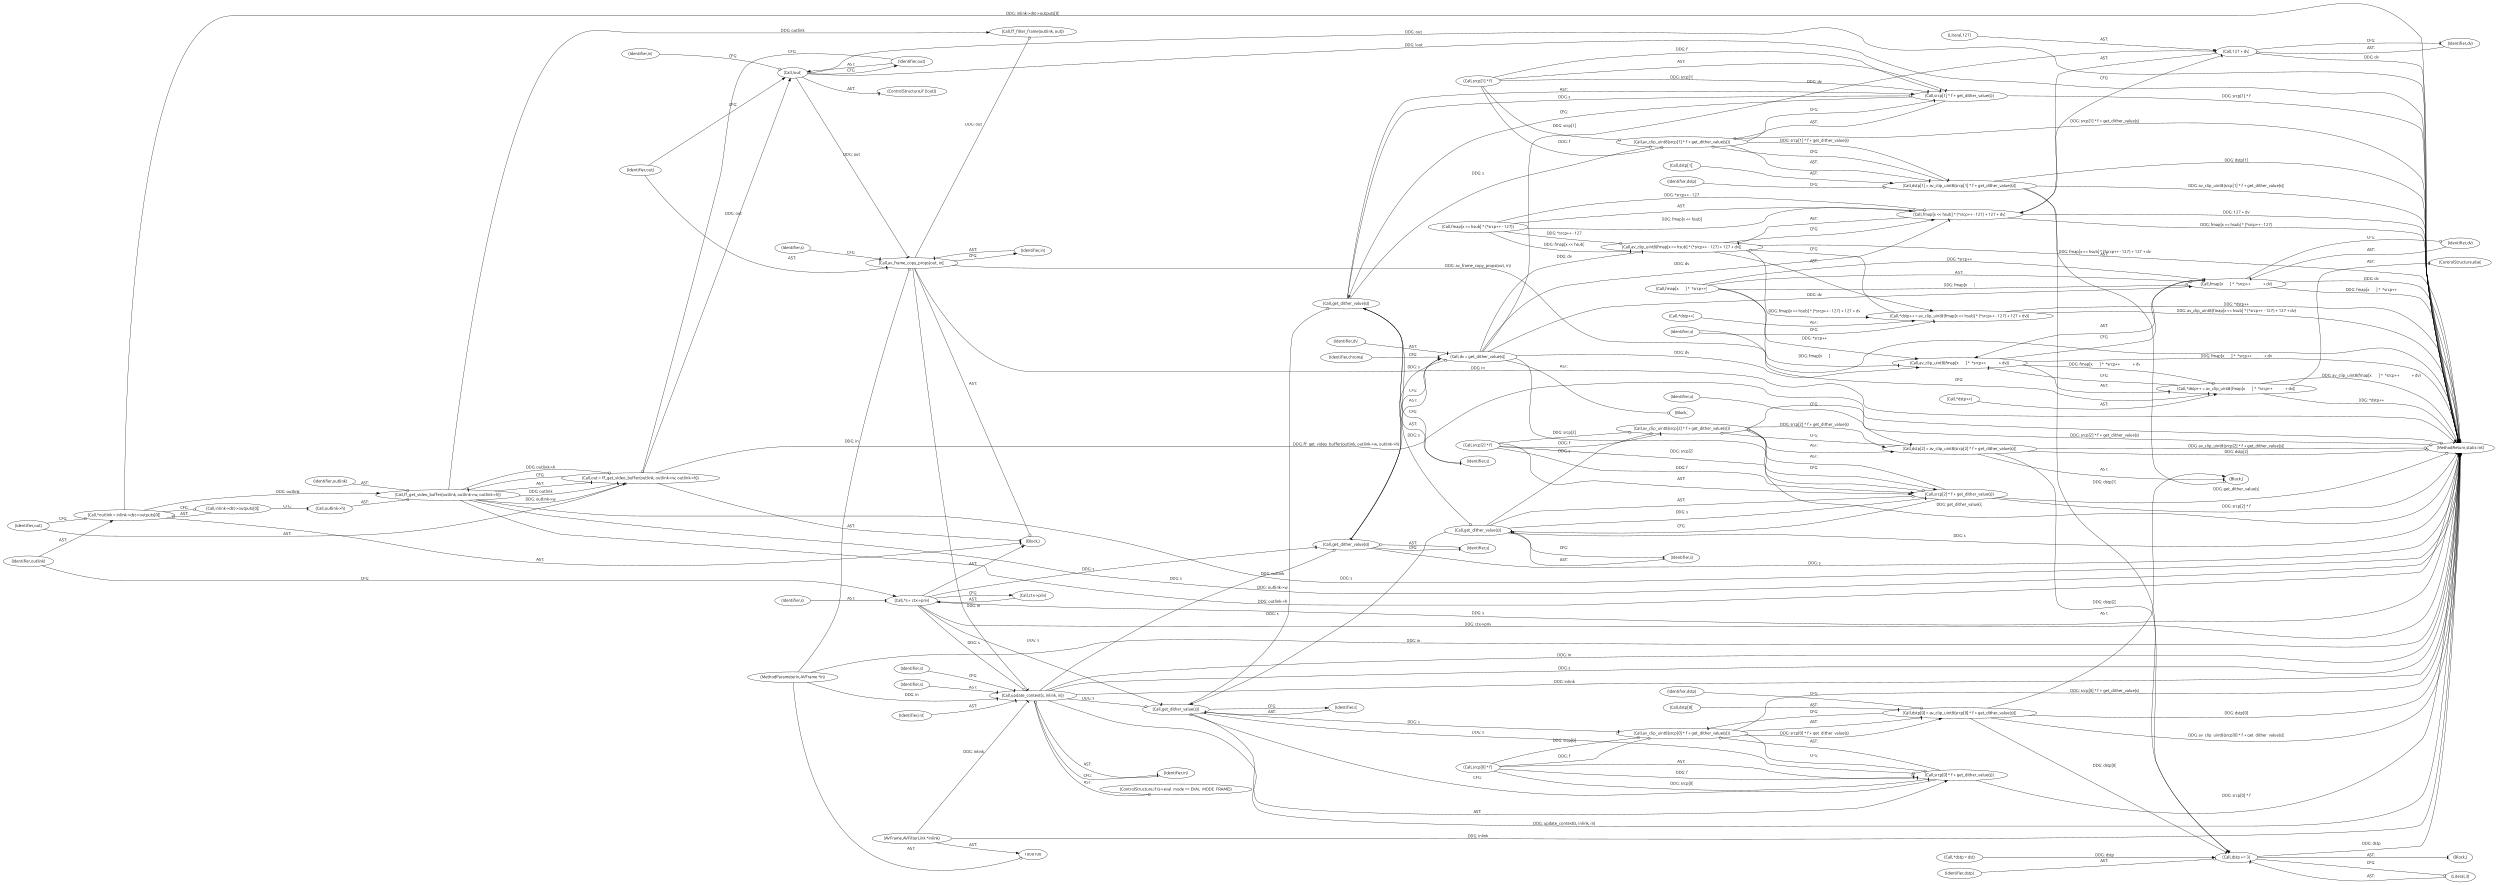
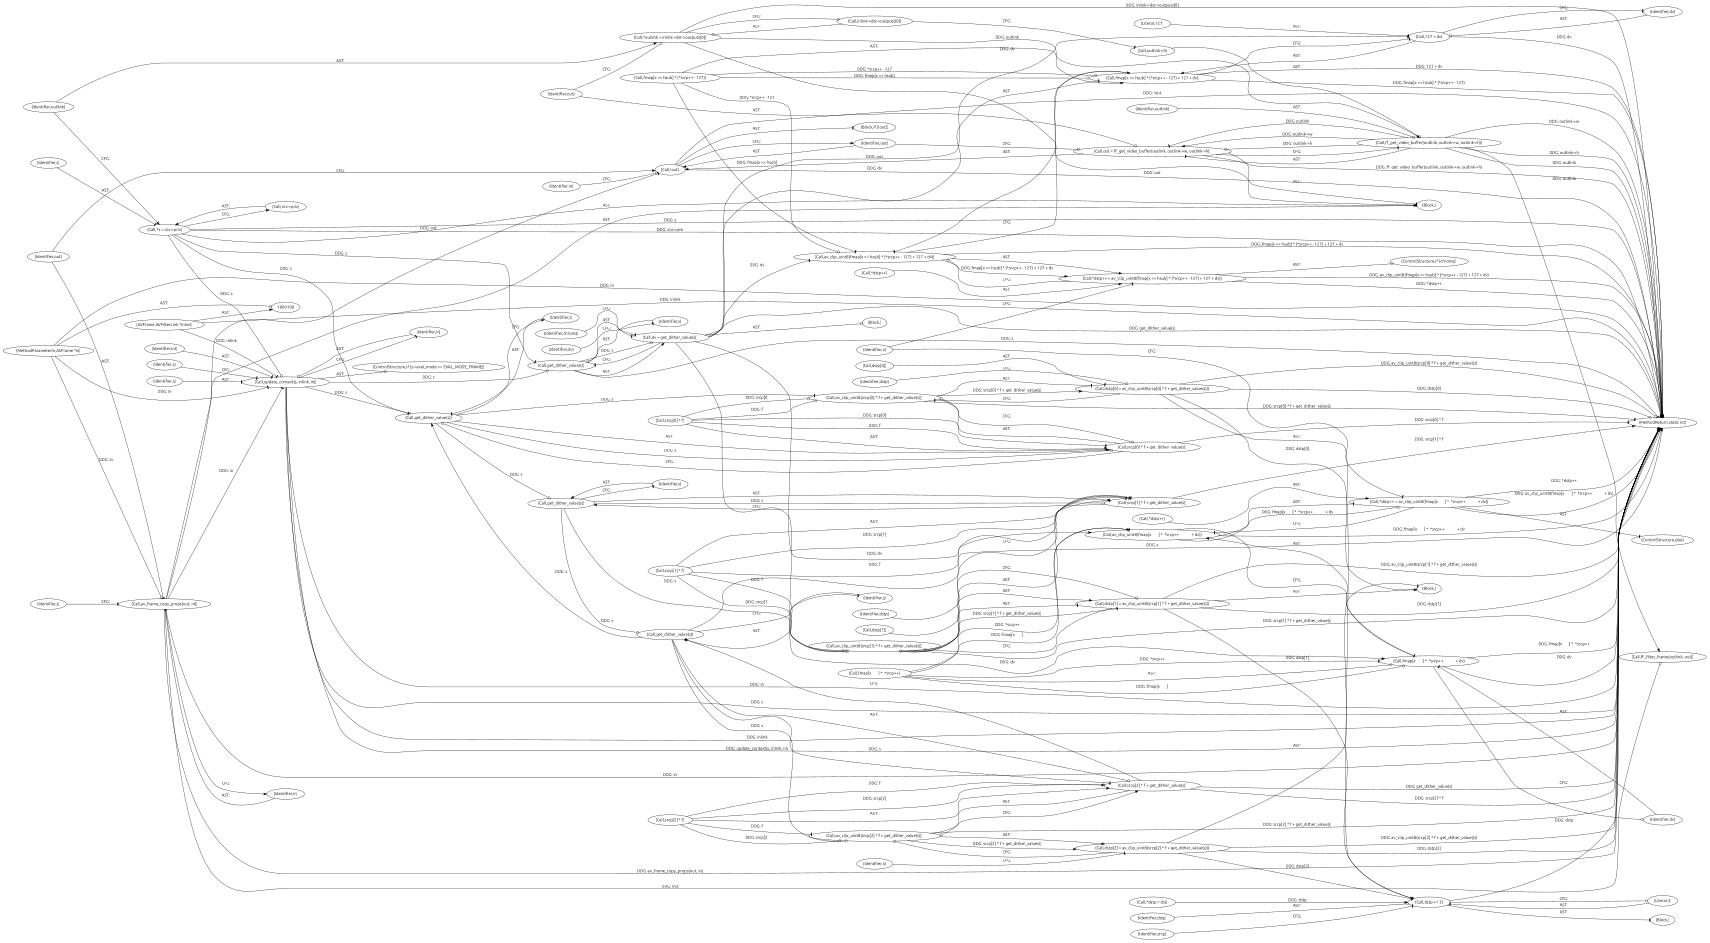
edge "(Literal,127)" -> "(Call,127 + dv)": arrowhead normal -> tee
node "(ControlStructure,if (!out))": label "(ControlStructure,if (!out))" -> "(Block,if (!out))"
edge "(Call,!out)" -> "(Call,av_frame_copy_props(out, in))": reversed
node "(ControlStructure,if (chroma))": added
node "(Identifier,srcp)": added
